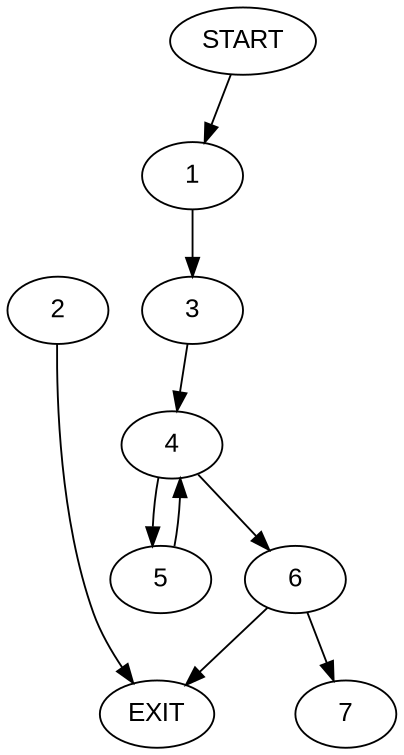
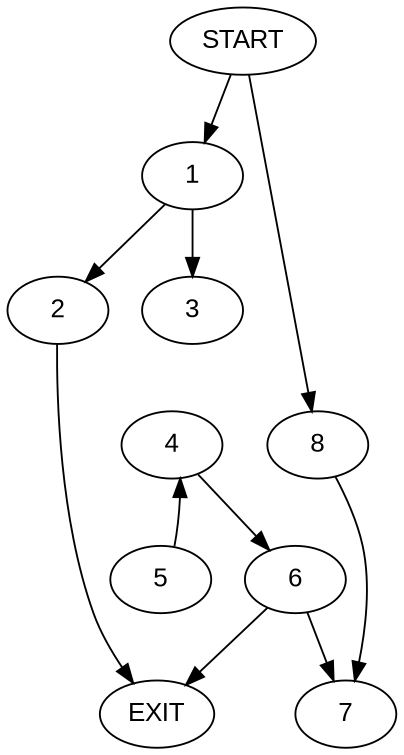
edge "1" -> "2": added
edge "3" -> "4": removed
node "8": added
edge "4" -> "5": removed
